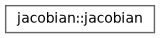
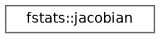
node "jacobian::jacobian": label "jacobian::jacobian" -> "fstats::jacobian"
